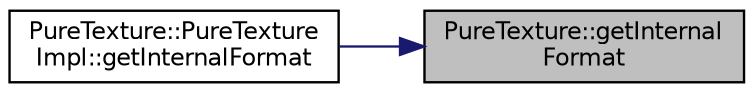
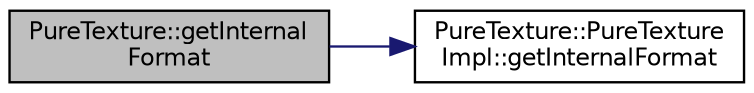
edge "PureTexture::PureTexture Impl::getInternalFormat" -> "PureTexture::getInternal Format": reversed
